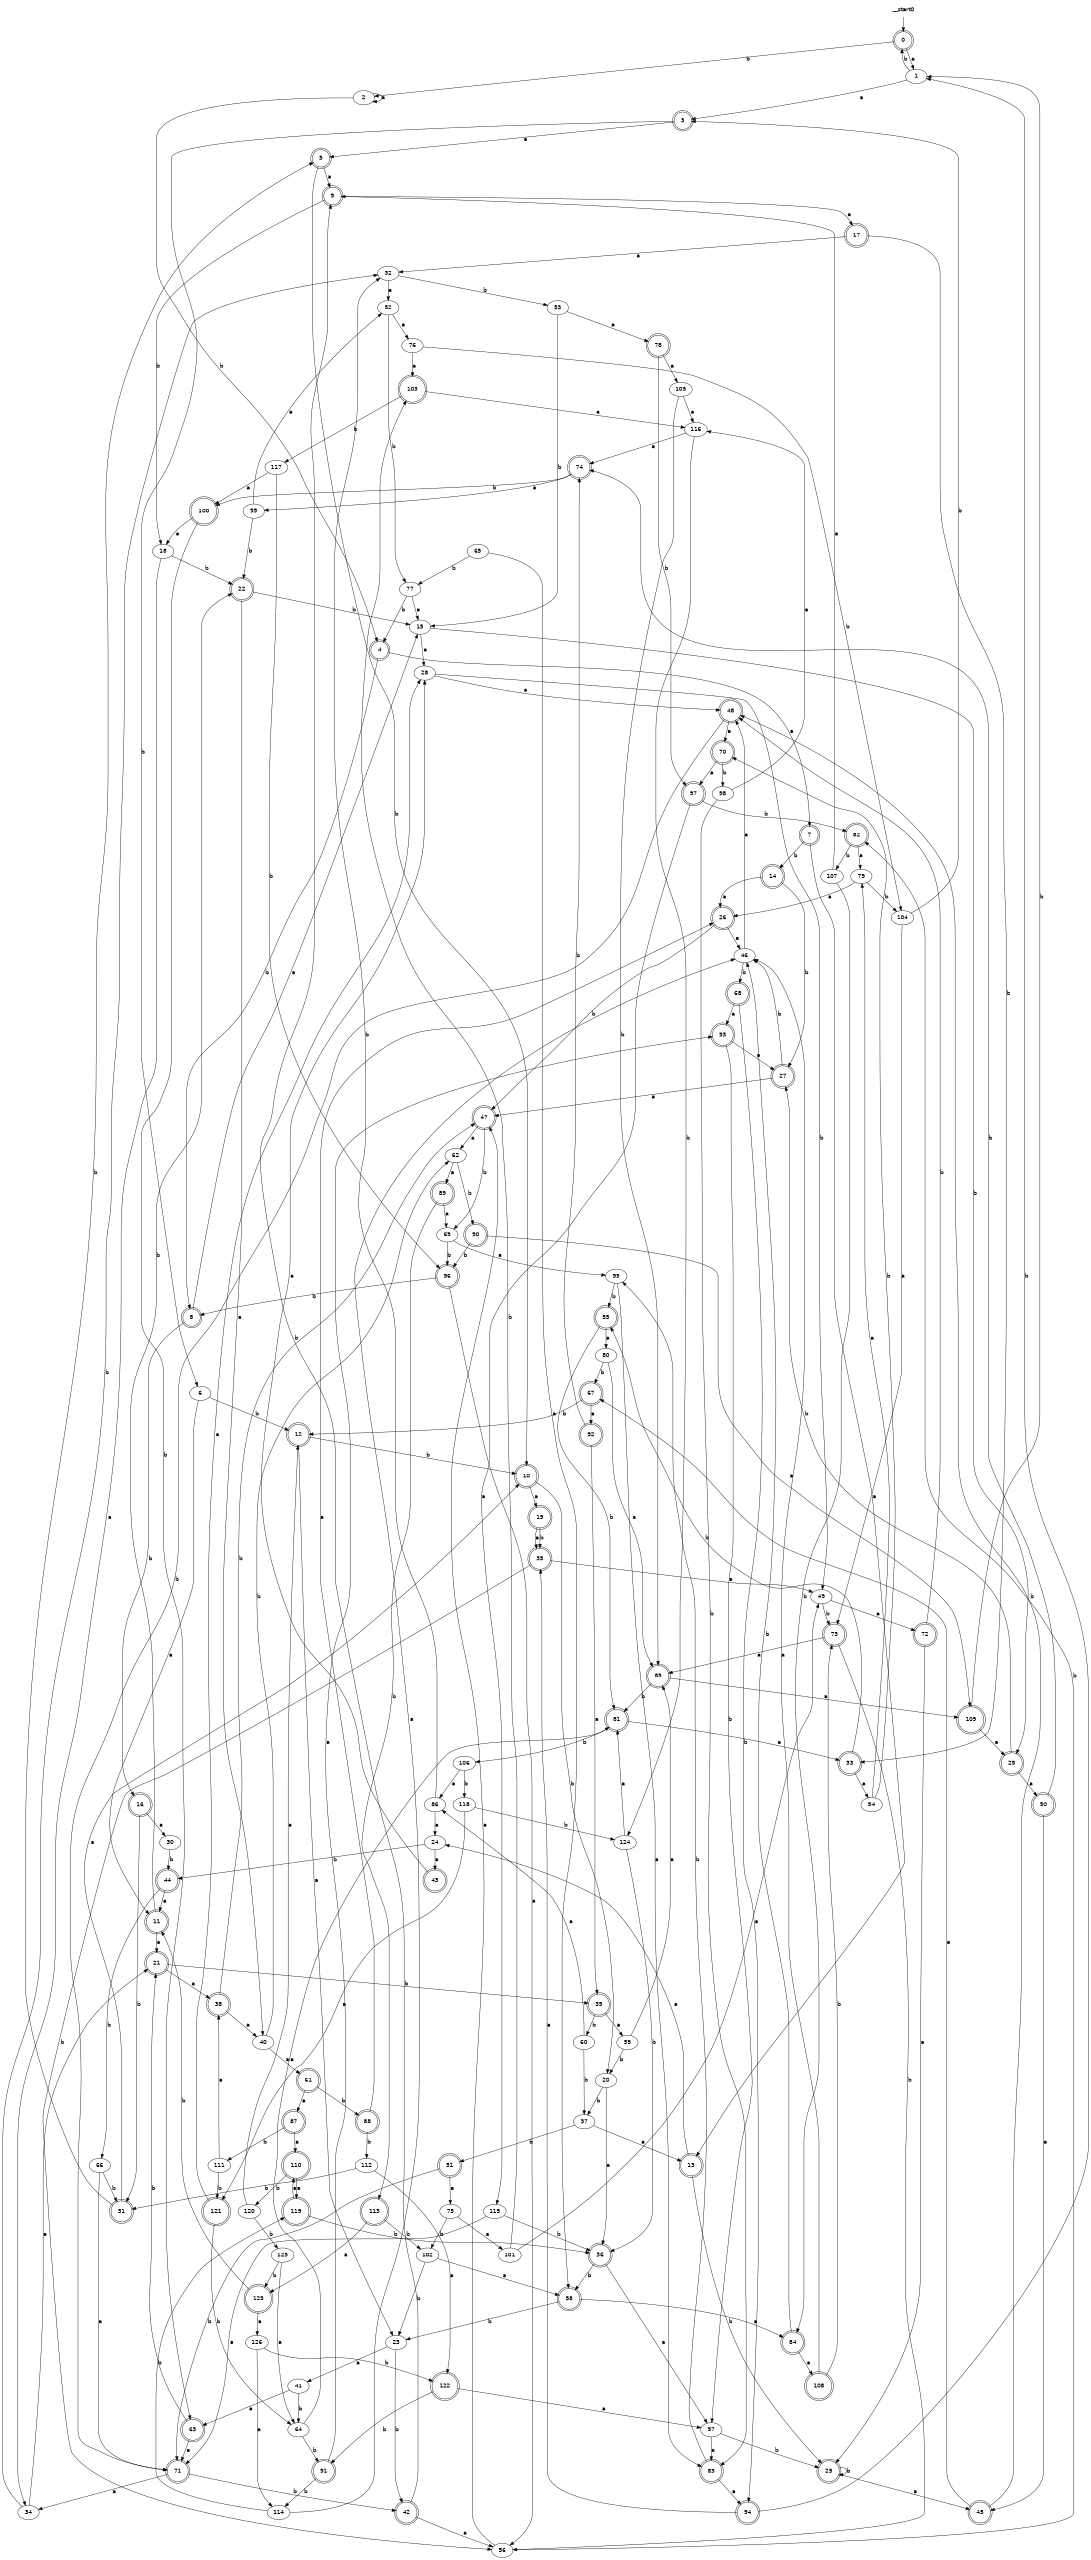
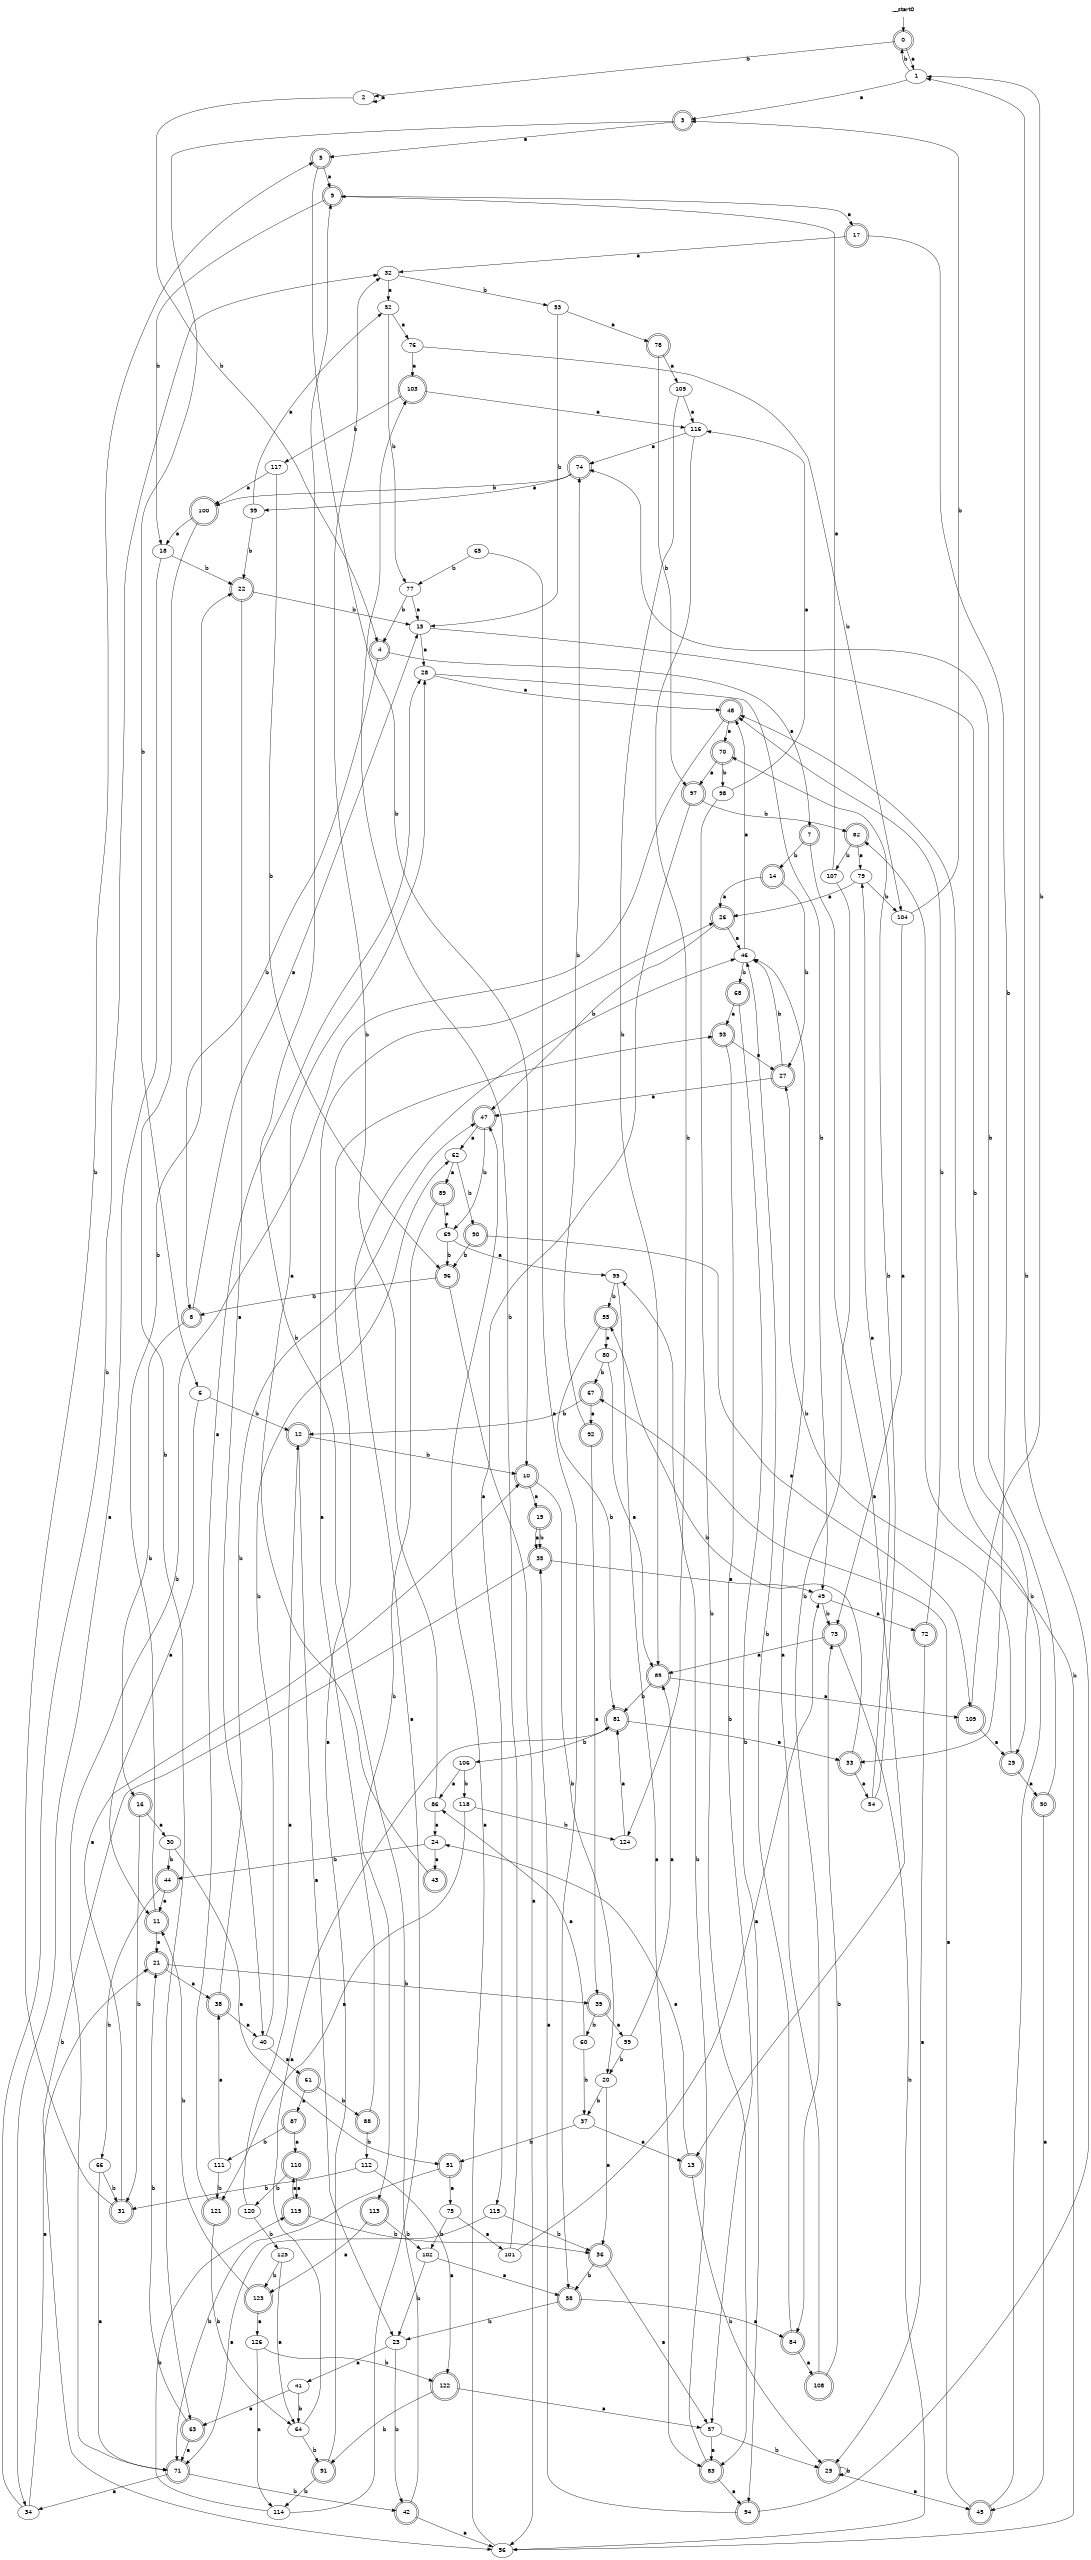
edge "30" -> "51": added, label "a"
edge "124" -> "36": removed, label "b"
